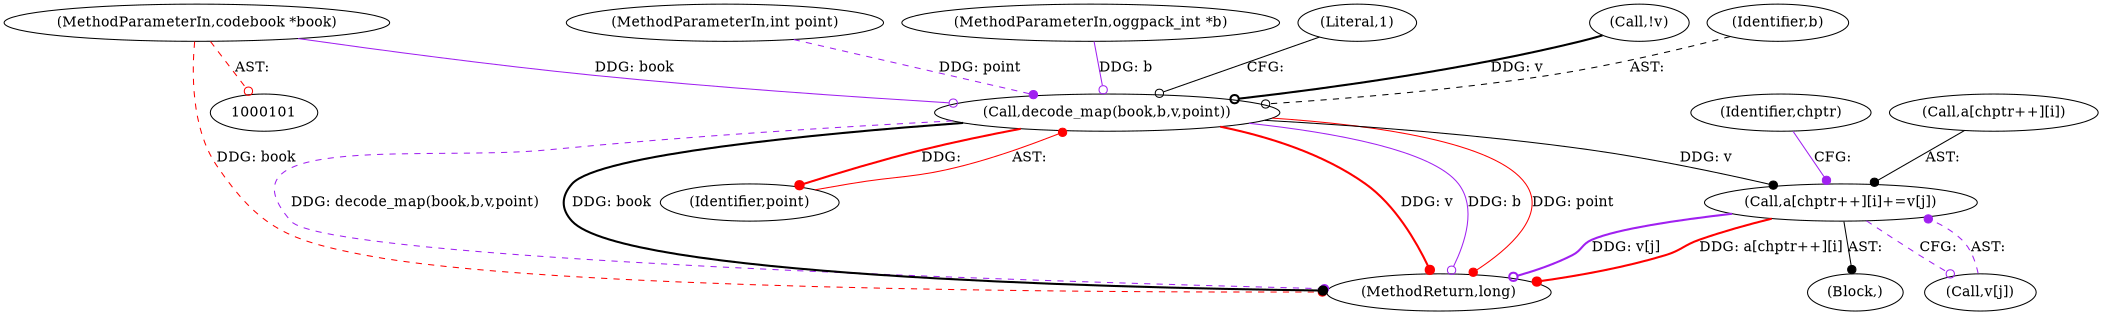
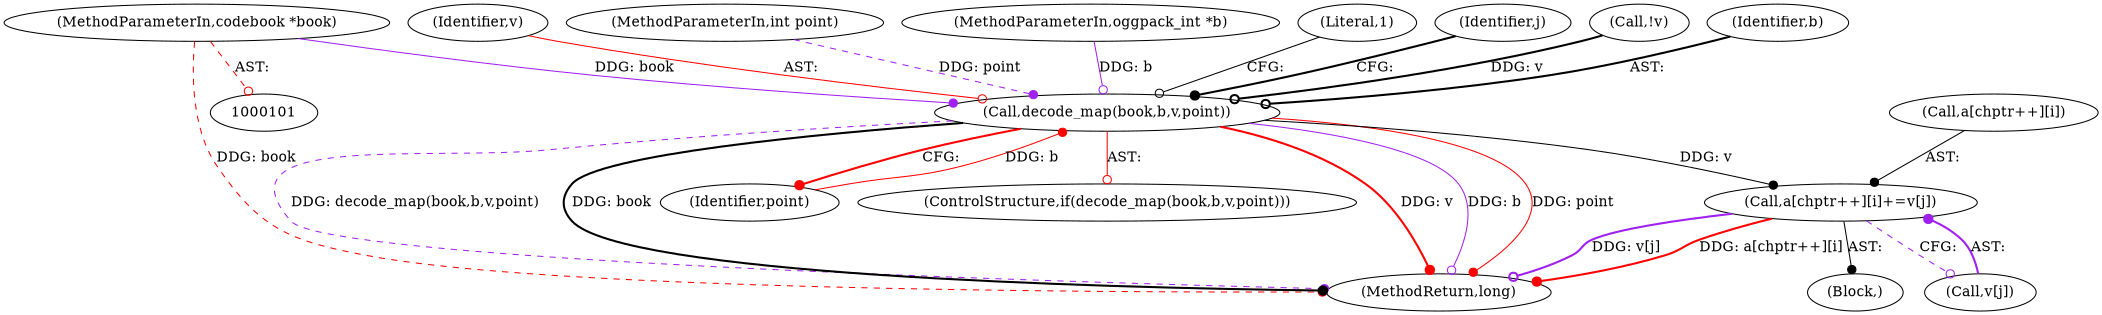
node "(Identifier,v)": added
node "(Identifier,j)": added
edge "(MethodParameterIn,codebook *book)" -> "(Call,decode_map(book,b,v,point))": arrowhead odot -> dot
edge "(Identifier,b)" -> "(Call,decode_map(book,b,v,point))": style dashed -> bold
node "(Identifier,chptr)": removed
edge "(Call,decode_map(book,b,v,point))" -> "(Identifier,point)": label "DDG: " -> "CFG: "
edge "(Identifier,point)" -> "(Call,decode_map(book,b,v,point))": label "AST: " -> "DDG: b"
node "(ControlStructure,if(decode_map(book,b,v,point)))": added
edge "(Call,v[j])" -> "(Call,a[chptr++][i]+=v[j])": style dashed -> bold
